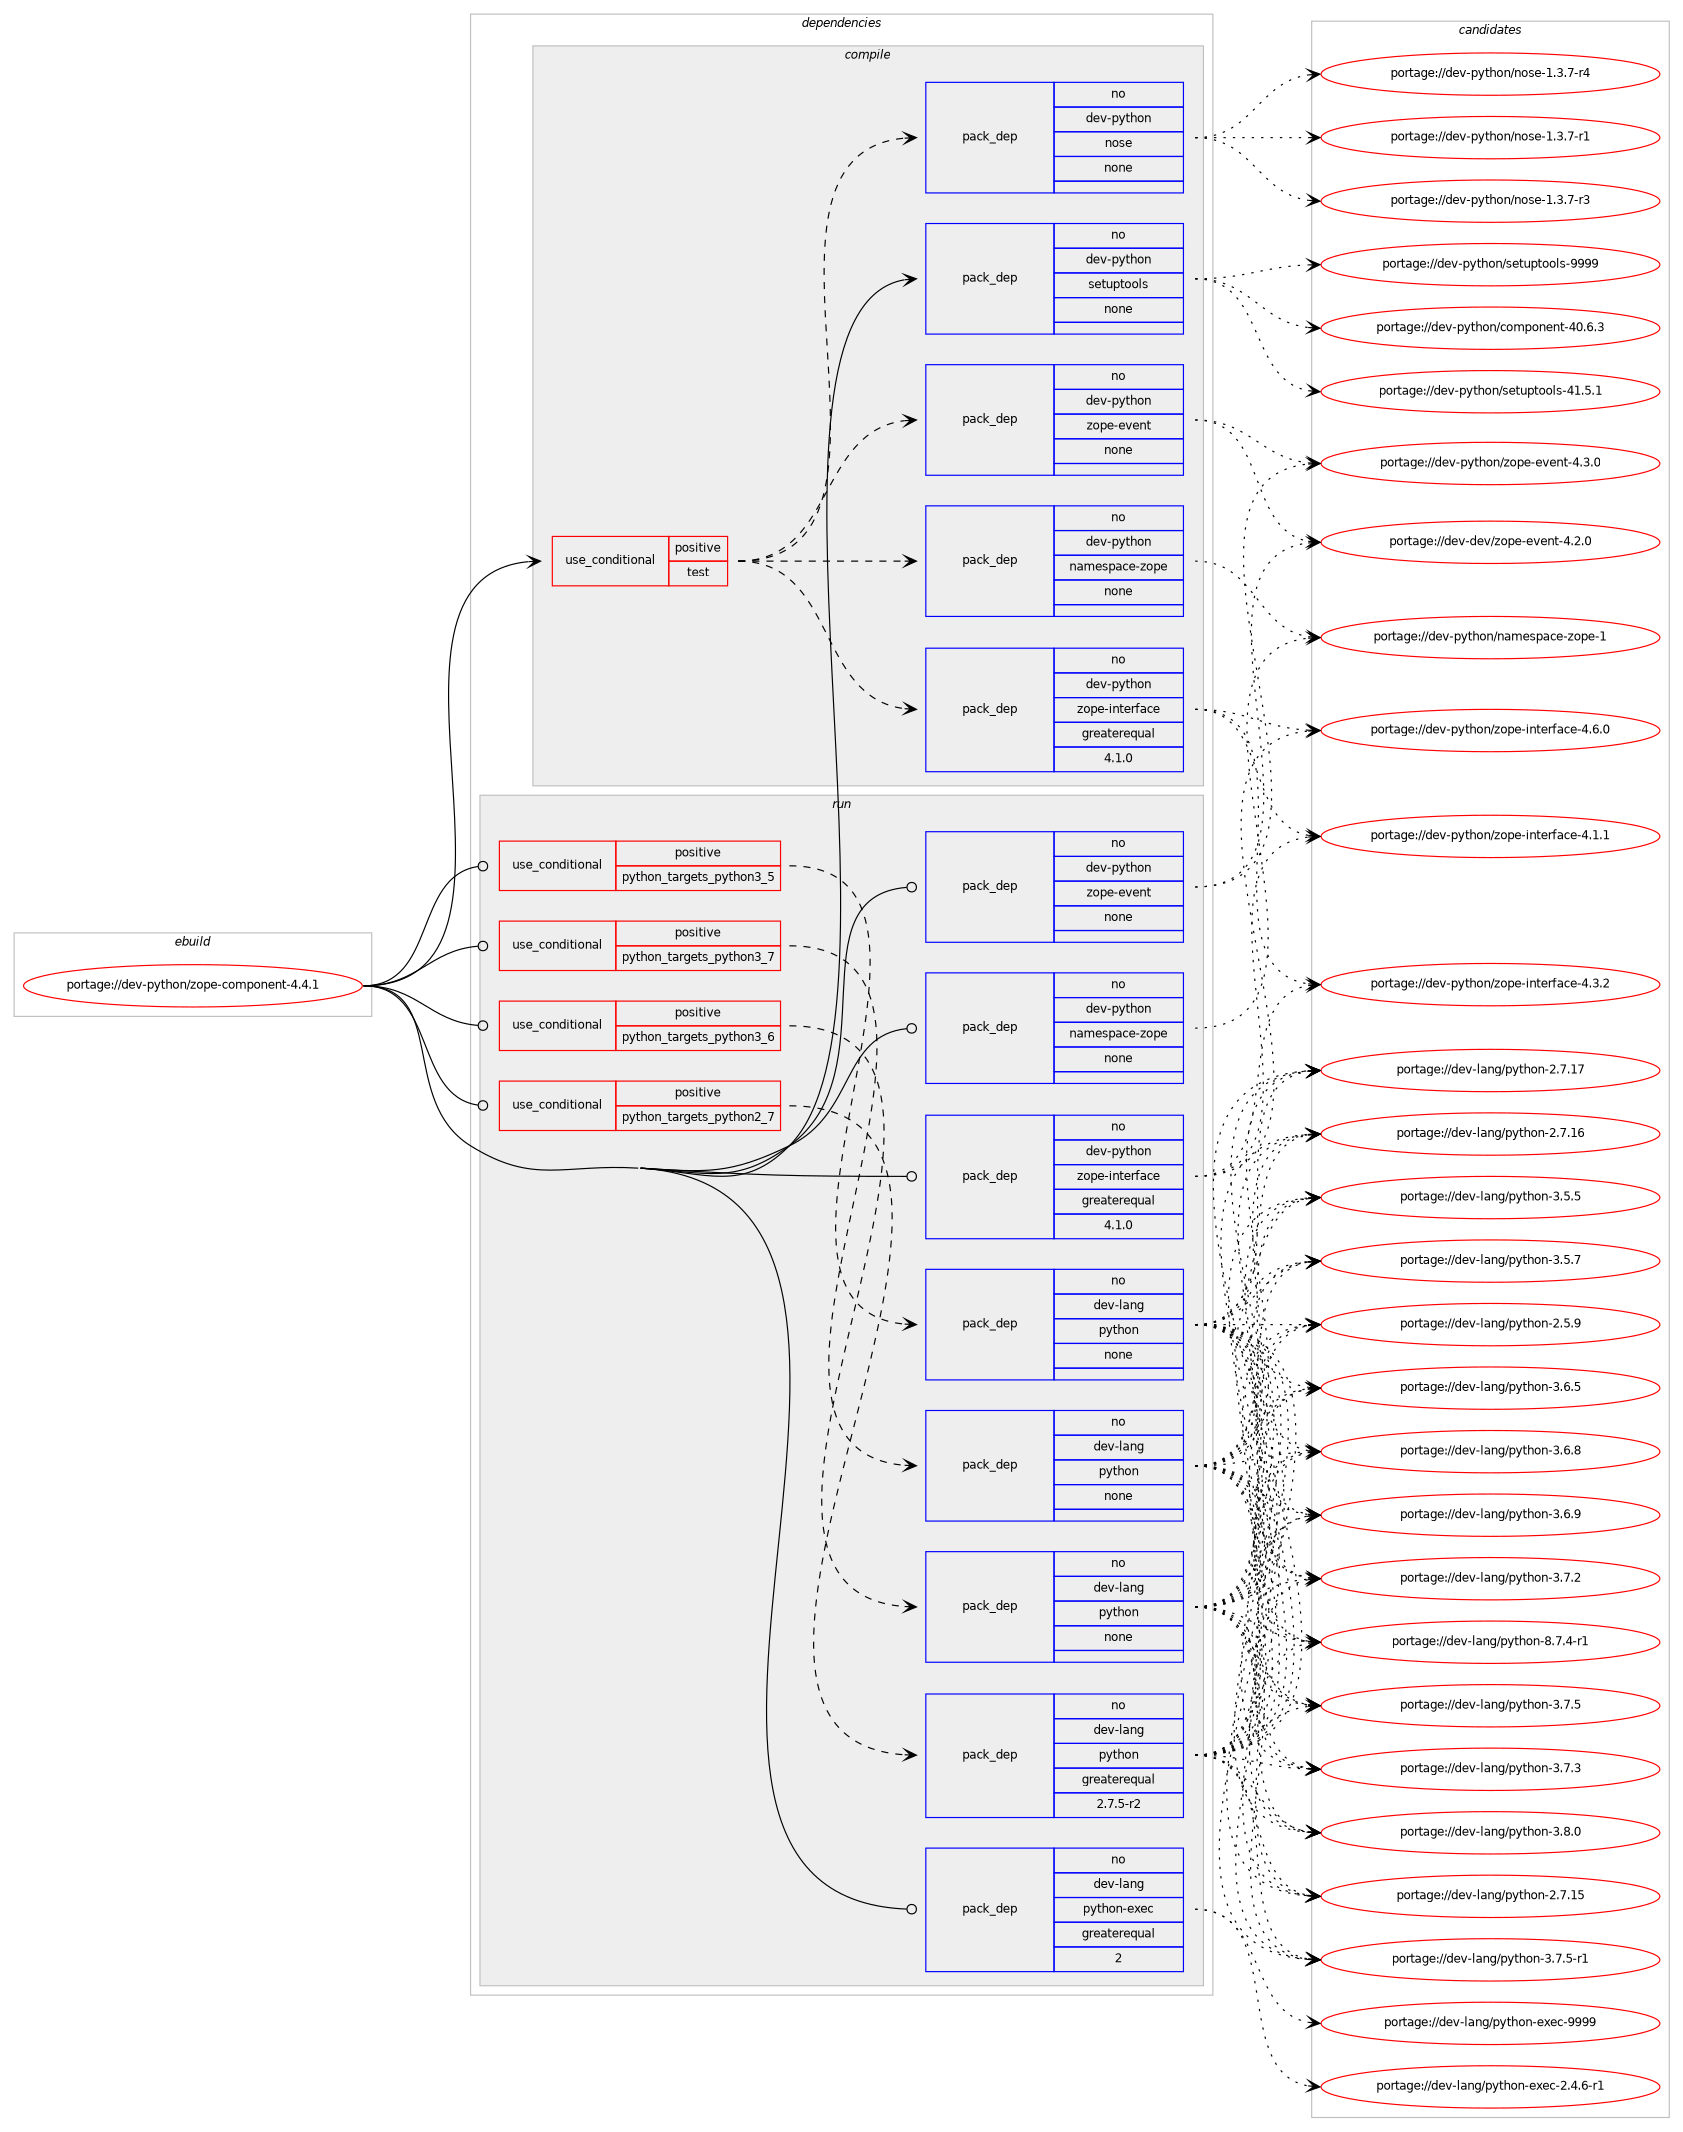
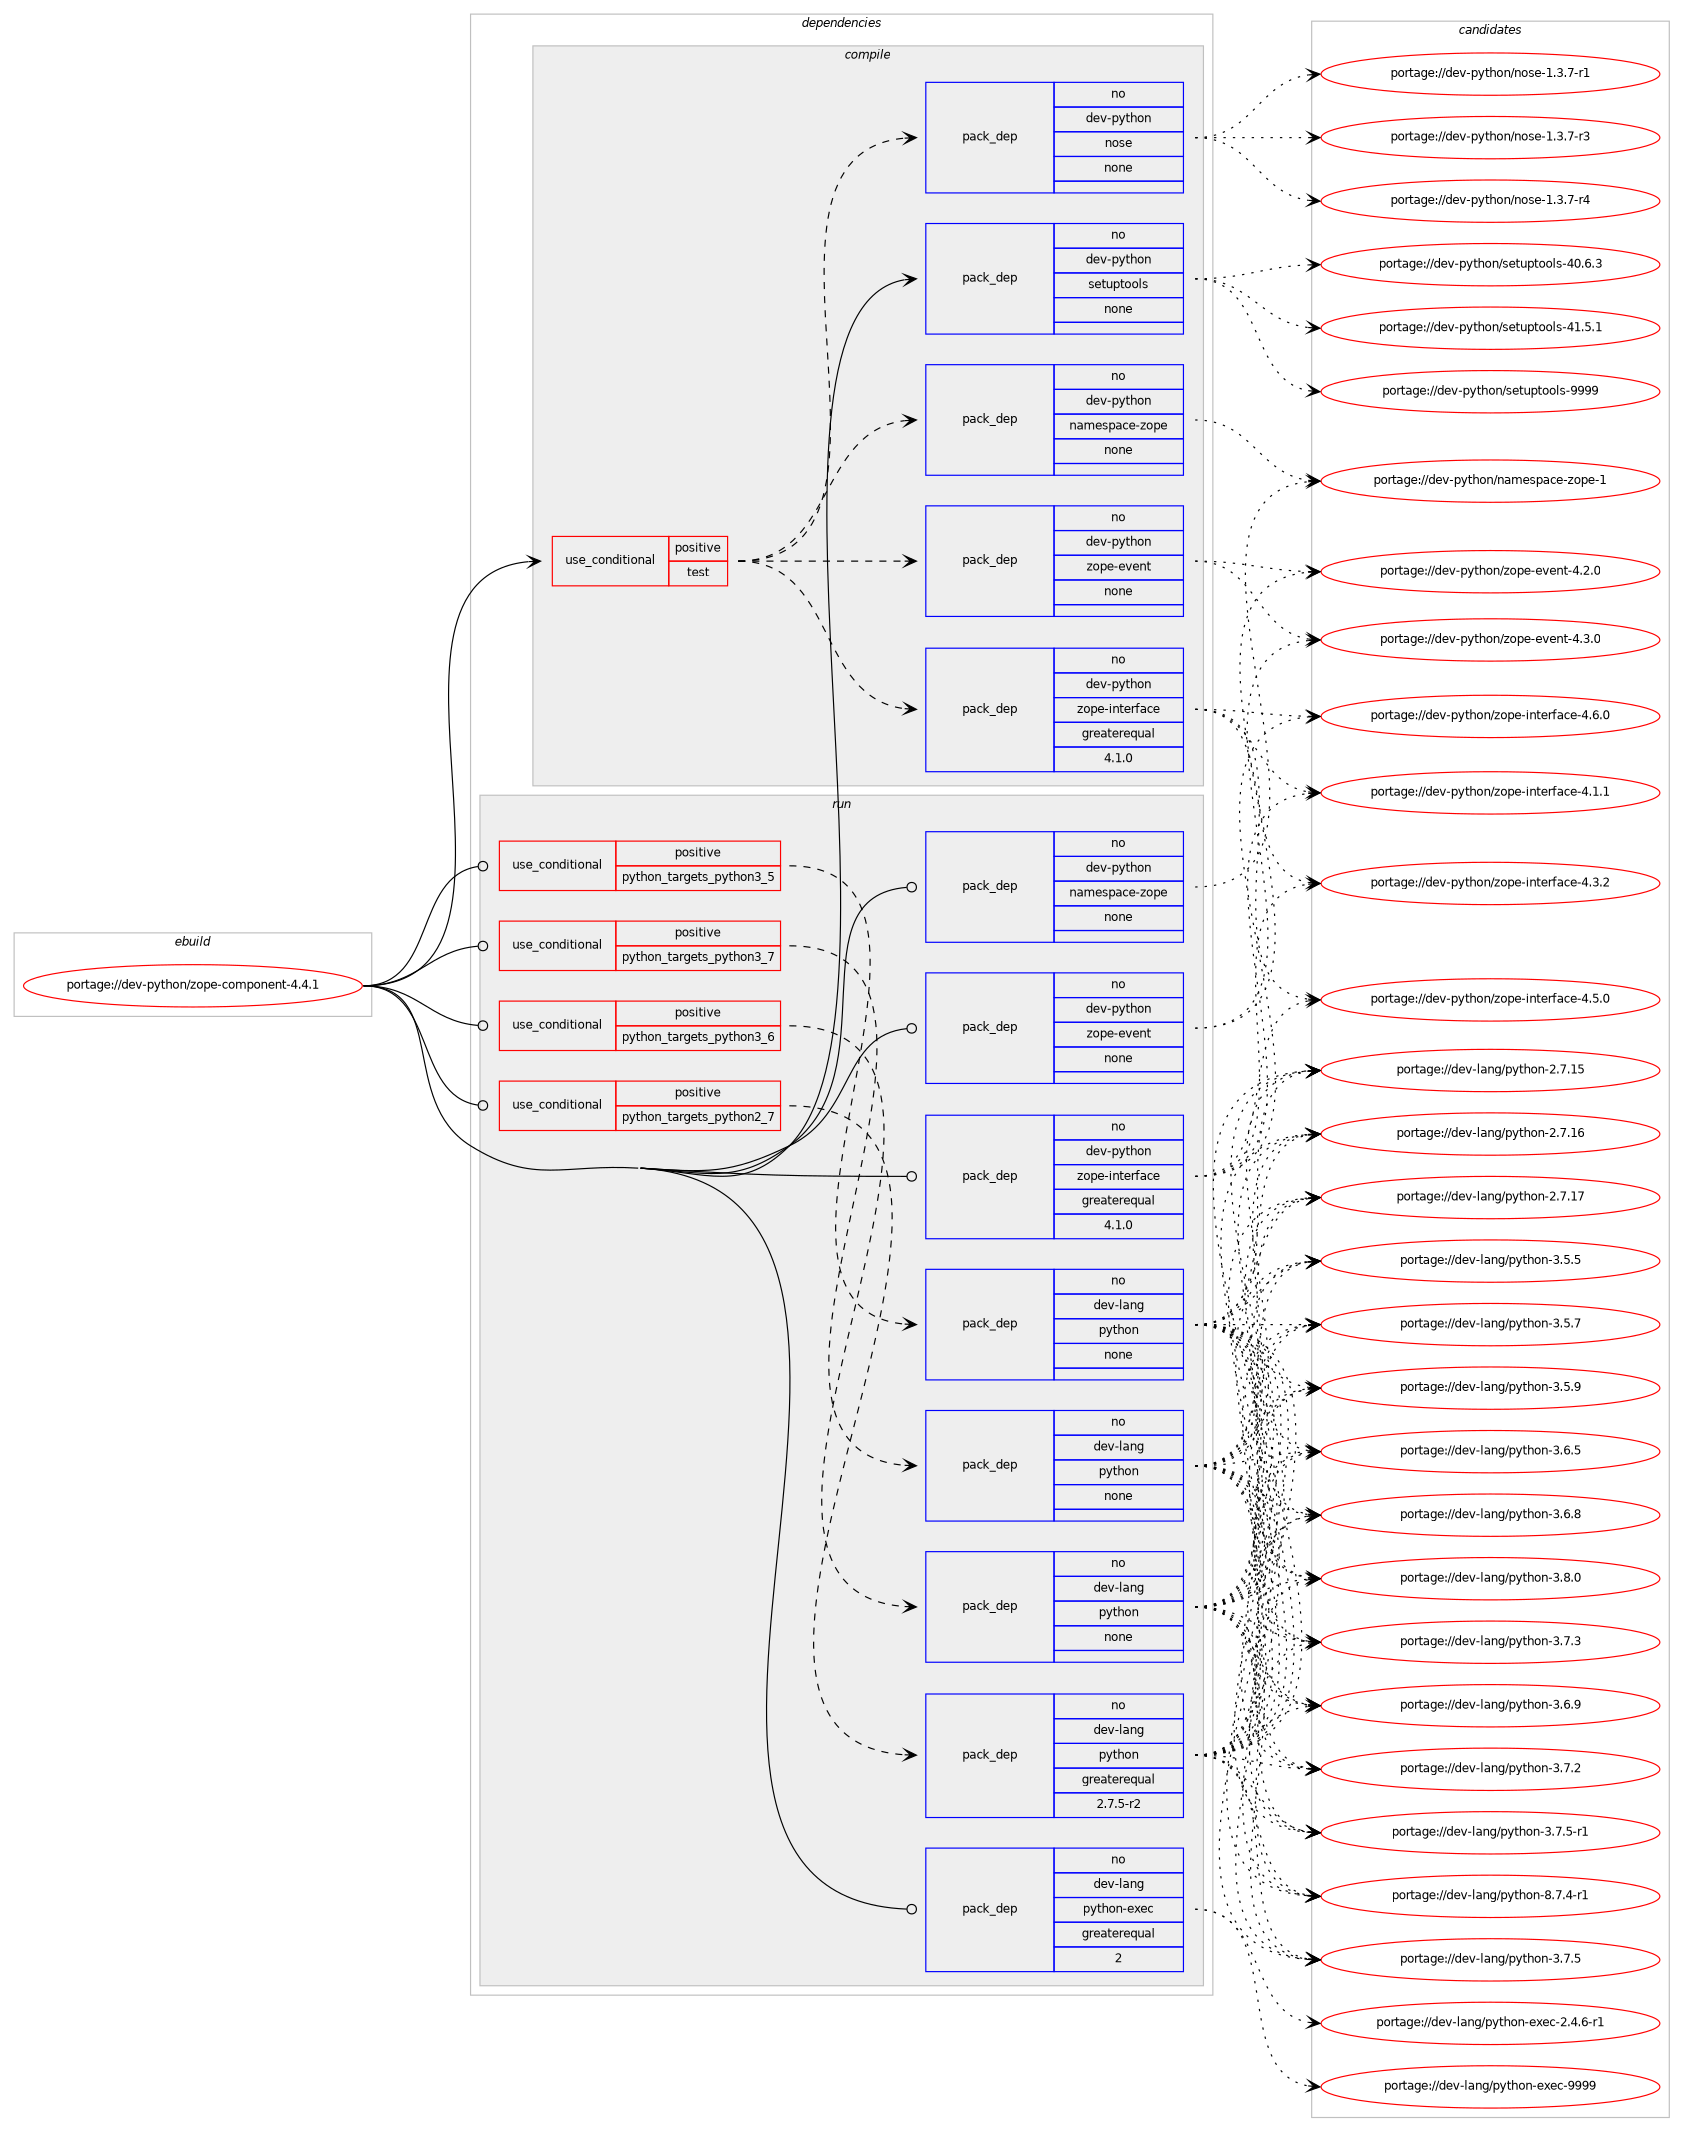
node "portage://dev-python/component-40.6.3": label "portage://dev-python/component-40.6.3" -> "portage://dev-python/setuptools-40.6.3"
node "portage://dev-dev/zope-event-4.2.0": label "portage://dev-dev/zope-event-4.2.0" -> "portage://dev-python/zope-event-4.2.0"
node "portage://dev-python/zope-interface-4.5.0": added
node "portage://dev-lang/python-2.5.9": label "portage://dev-lang/python-2.5.9" -> "portage://dev-lang/python-3.5.9"
